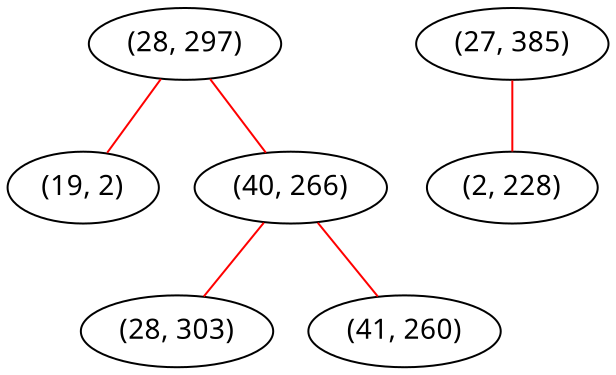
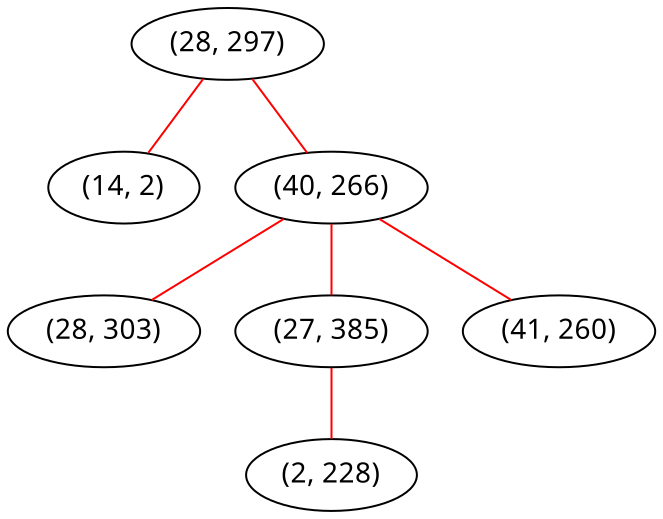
node "(19, 2)": label "(19, 2)" -> "(14, 2)"
edge "(40, 266)" -- "(27, 385)": added
